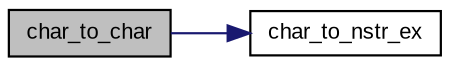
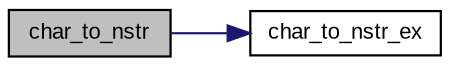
node "char_to_char": label "char_to_char" -> "char_to_nstr"
